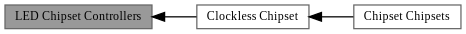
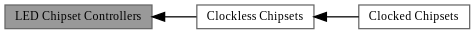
node "Clockless Chipset": label "Clockless Chipset" -> "Clockless Chipsets"
node "Chipset Chipsets": label "Chipset Chipsets" -> "Clocked Chipsets"
